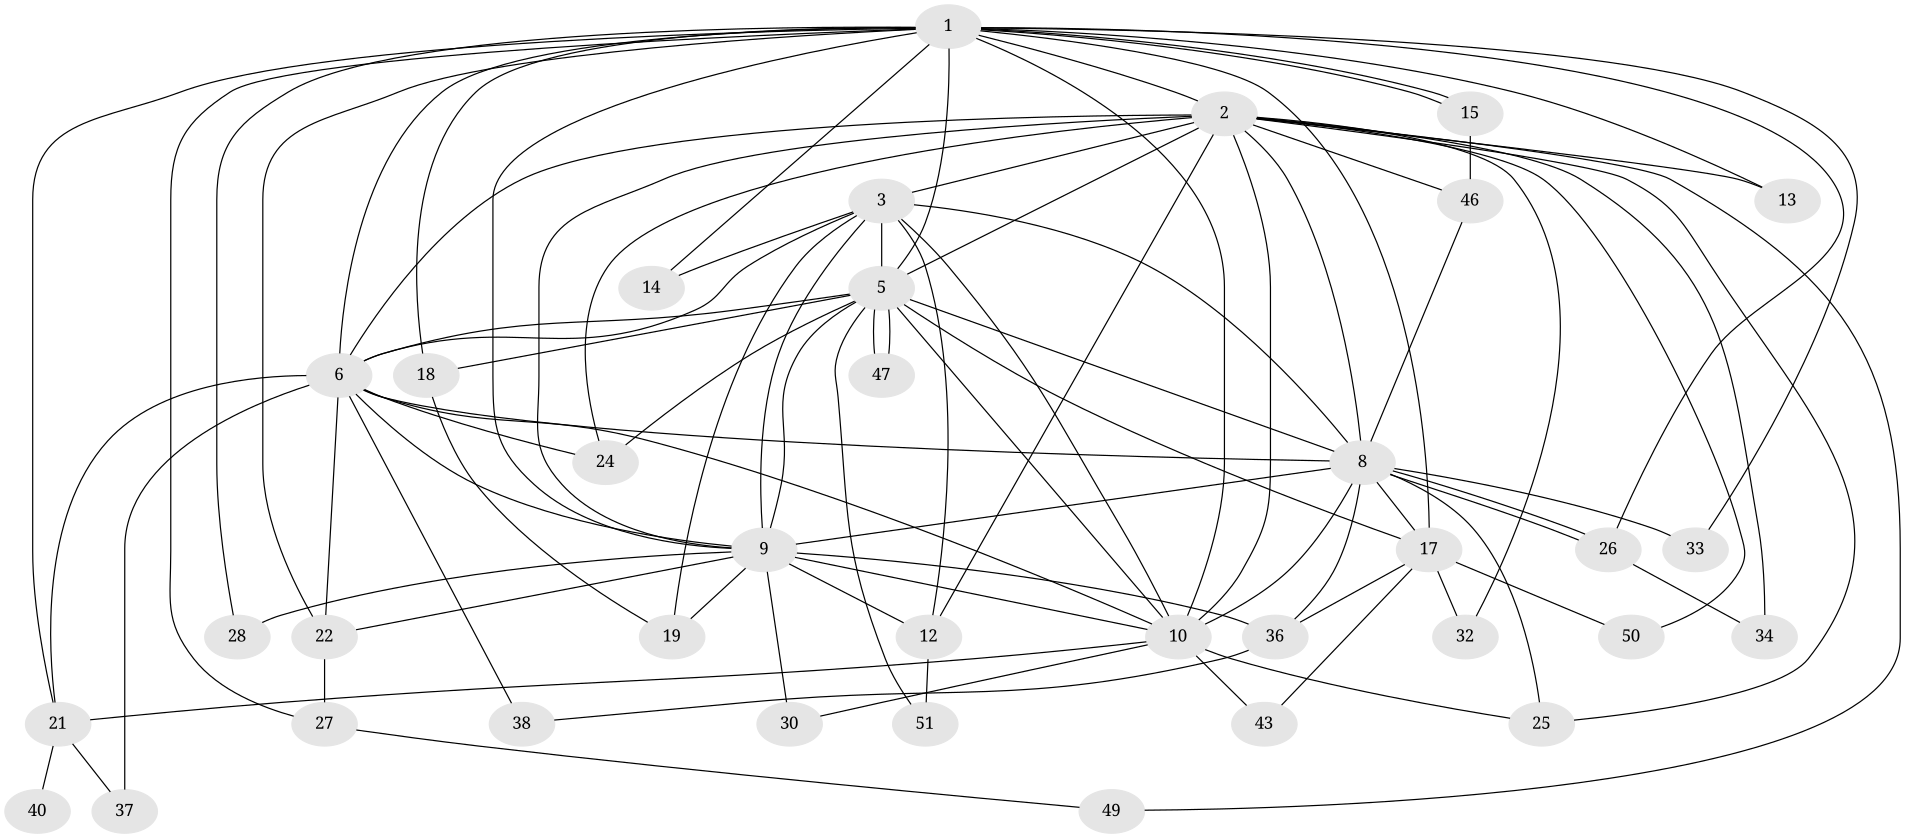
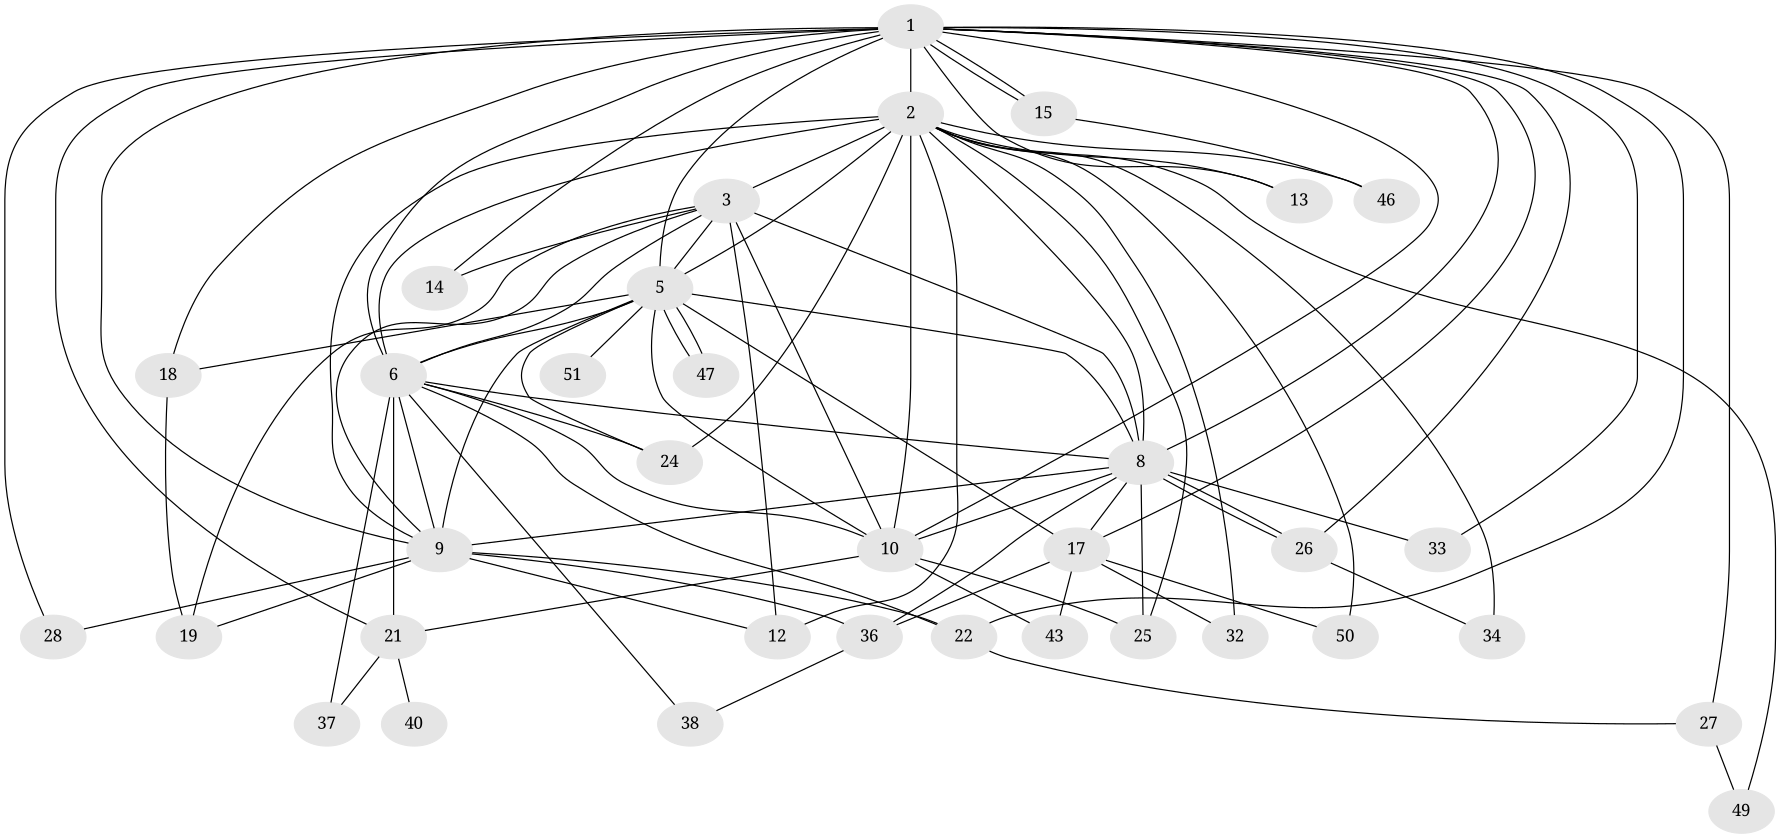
edge "46" -- "8": now "1" -- "8"
edge "9" -- "10": removed
edge "12" -- "51": removed
node "30": removed
